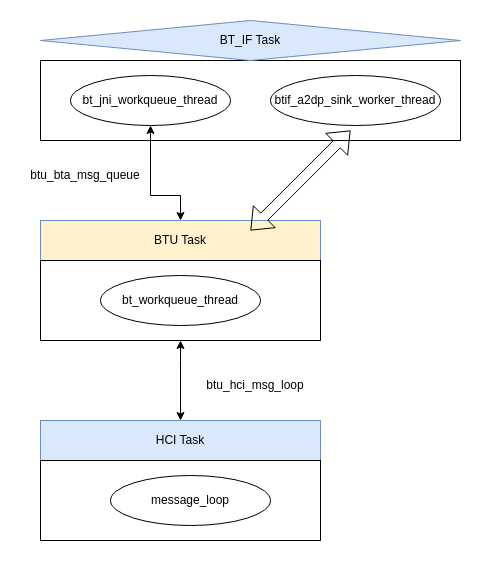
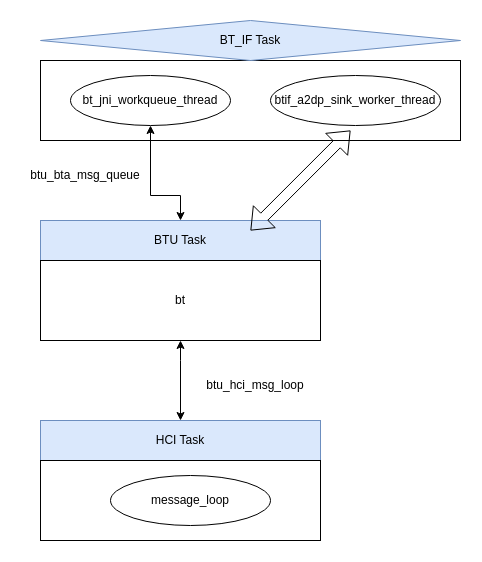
node "BTU Task": fillcolor #fff2cc -> #dae8fc
node "bt_workqueue_thread": removed
